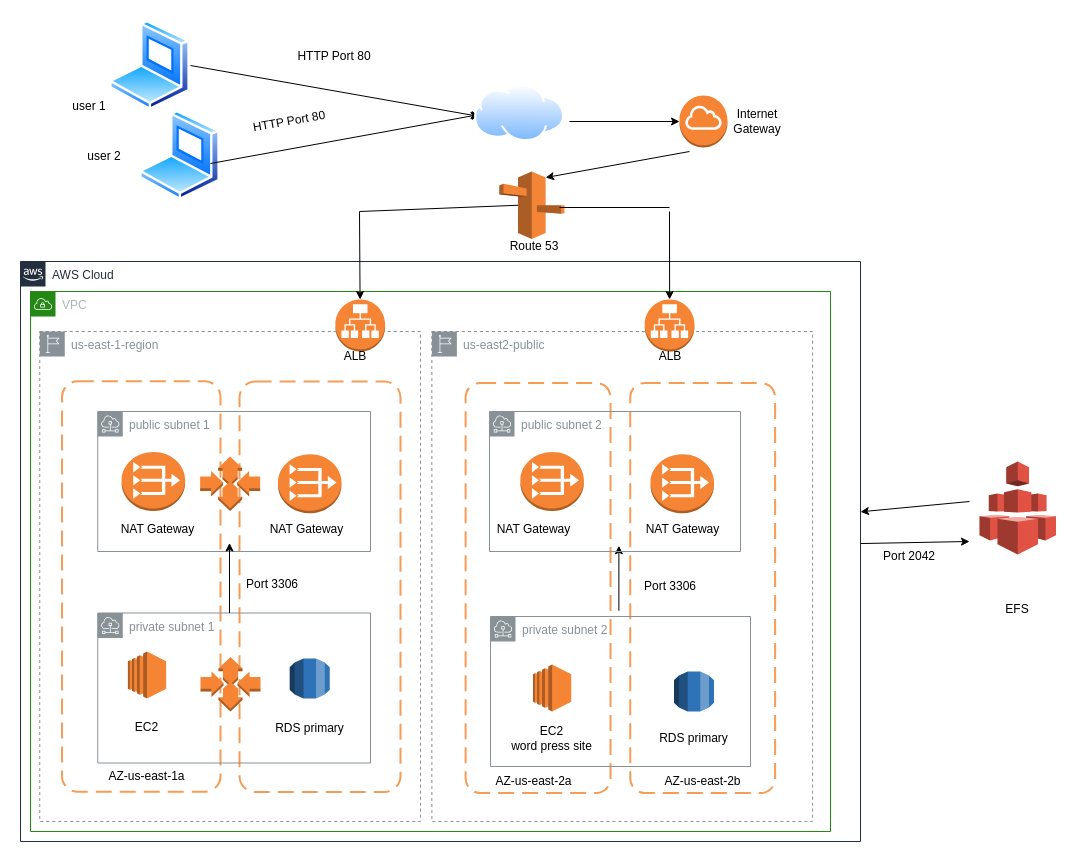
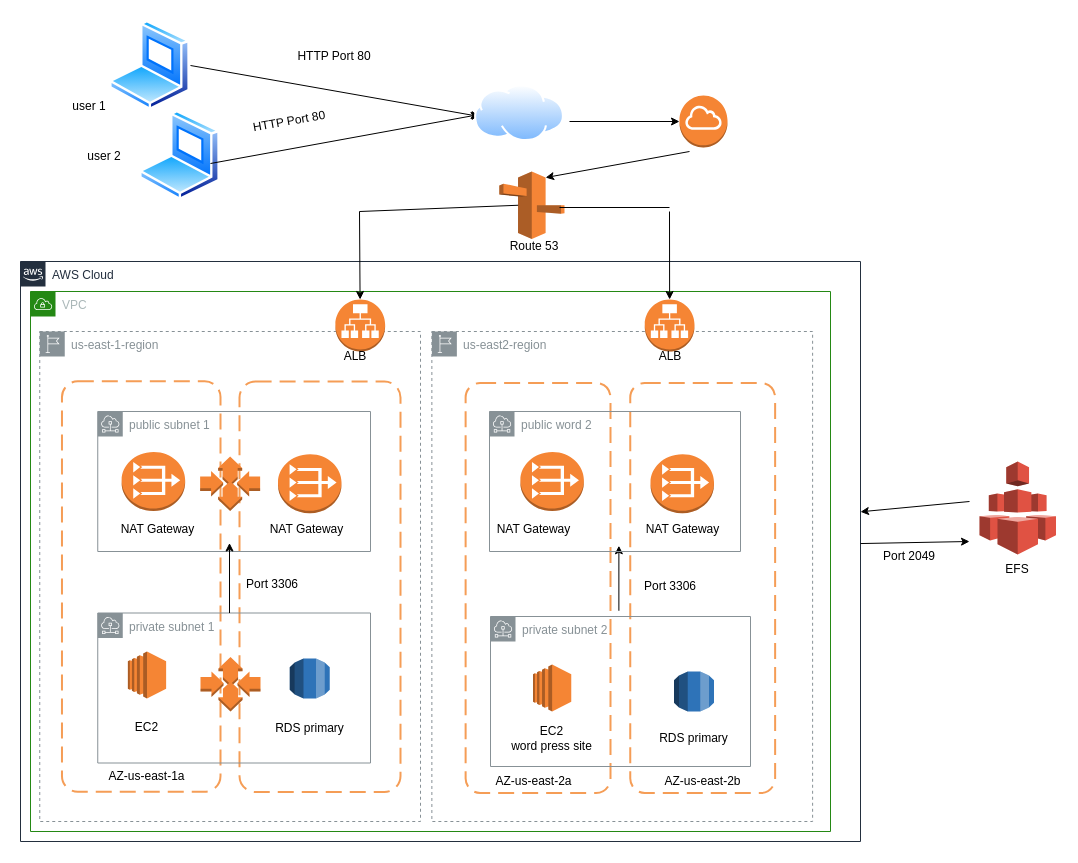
node "Internet Gateway": removed
node "us-east2-public": label "us-east2-public" -> "us-east2-region"
node "public subnet 2": label "public subnet 2" -> "public word 2"
node "Port 2042": label "Port 2042" -> "Port 2049"
node "EFS": moved (1018, 610) -> (1018, 570)
